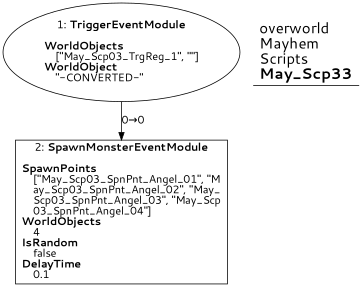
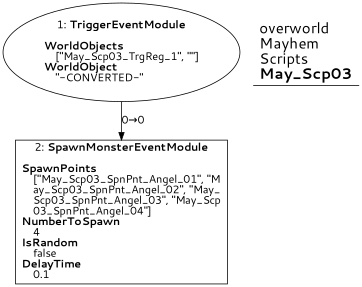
node "overworld": text "May_Scp33" -> "May_Scp03"
node "2:": text "WorldObjects" -> "NumberToSpawn"
